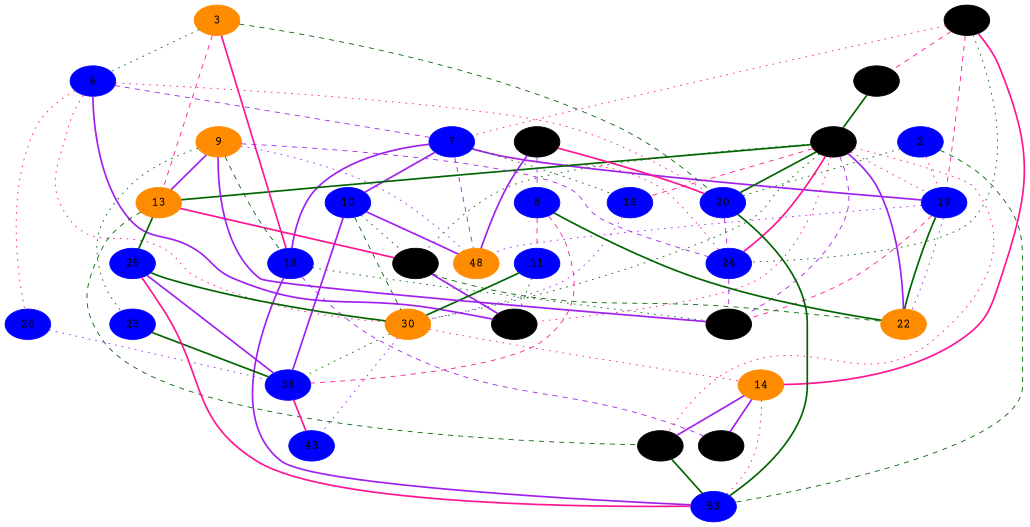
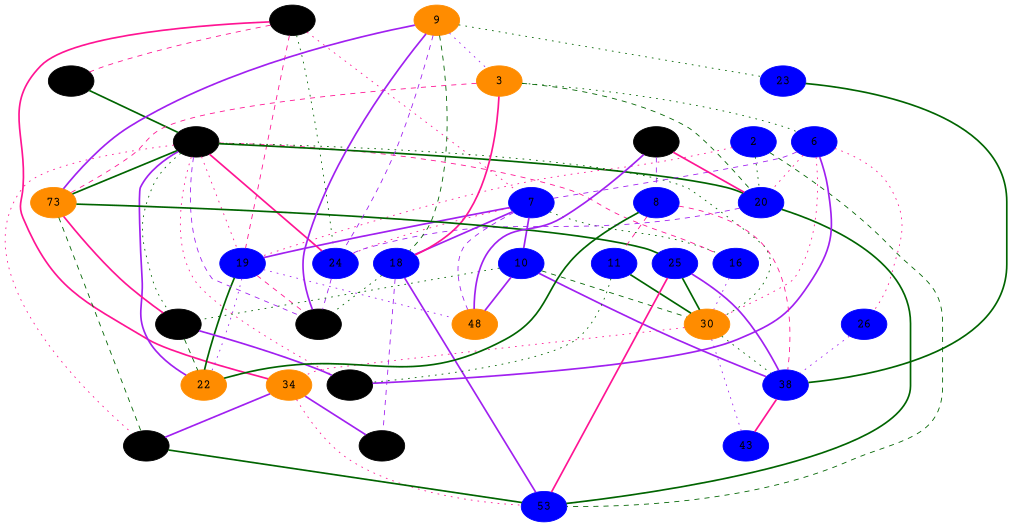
edge "9" -- "48": now "9" -- "3"
node "13": label "13" -> "73"
node "14": label "14" -> "34"
